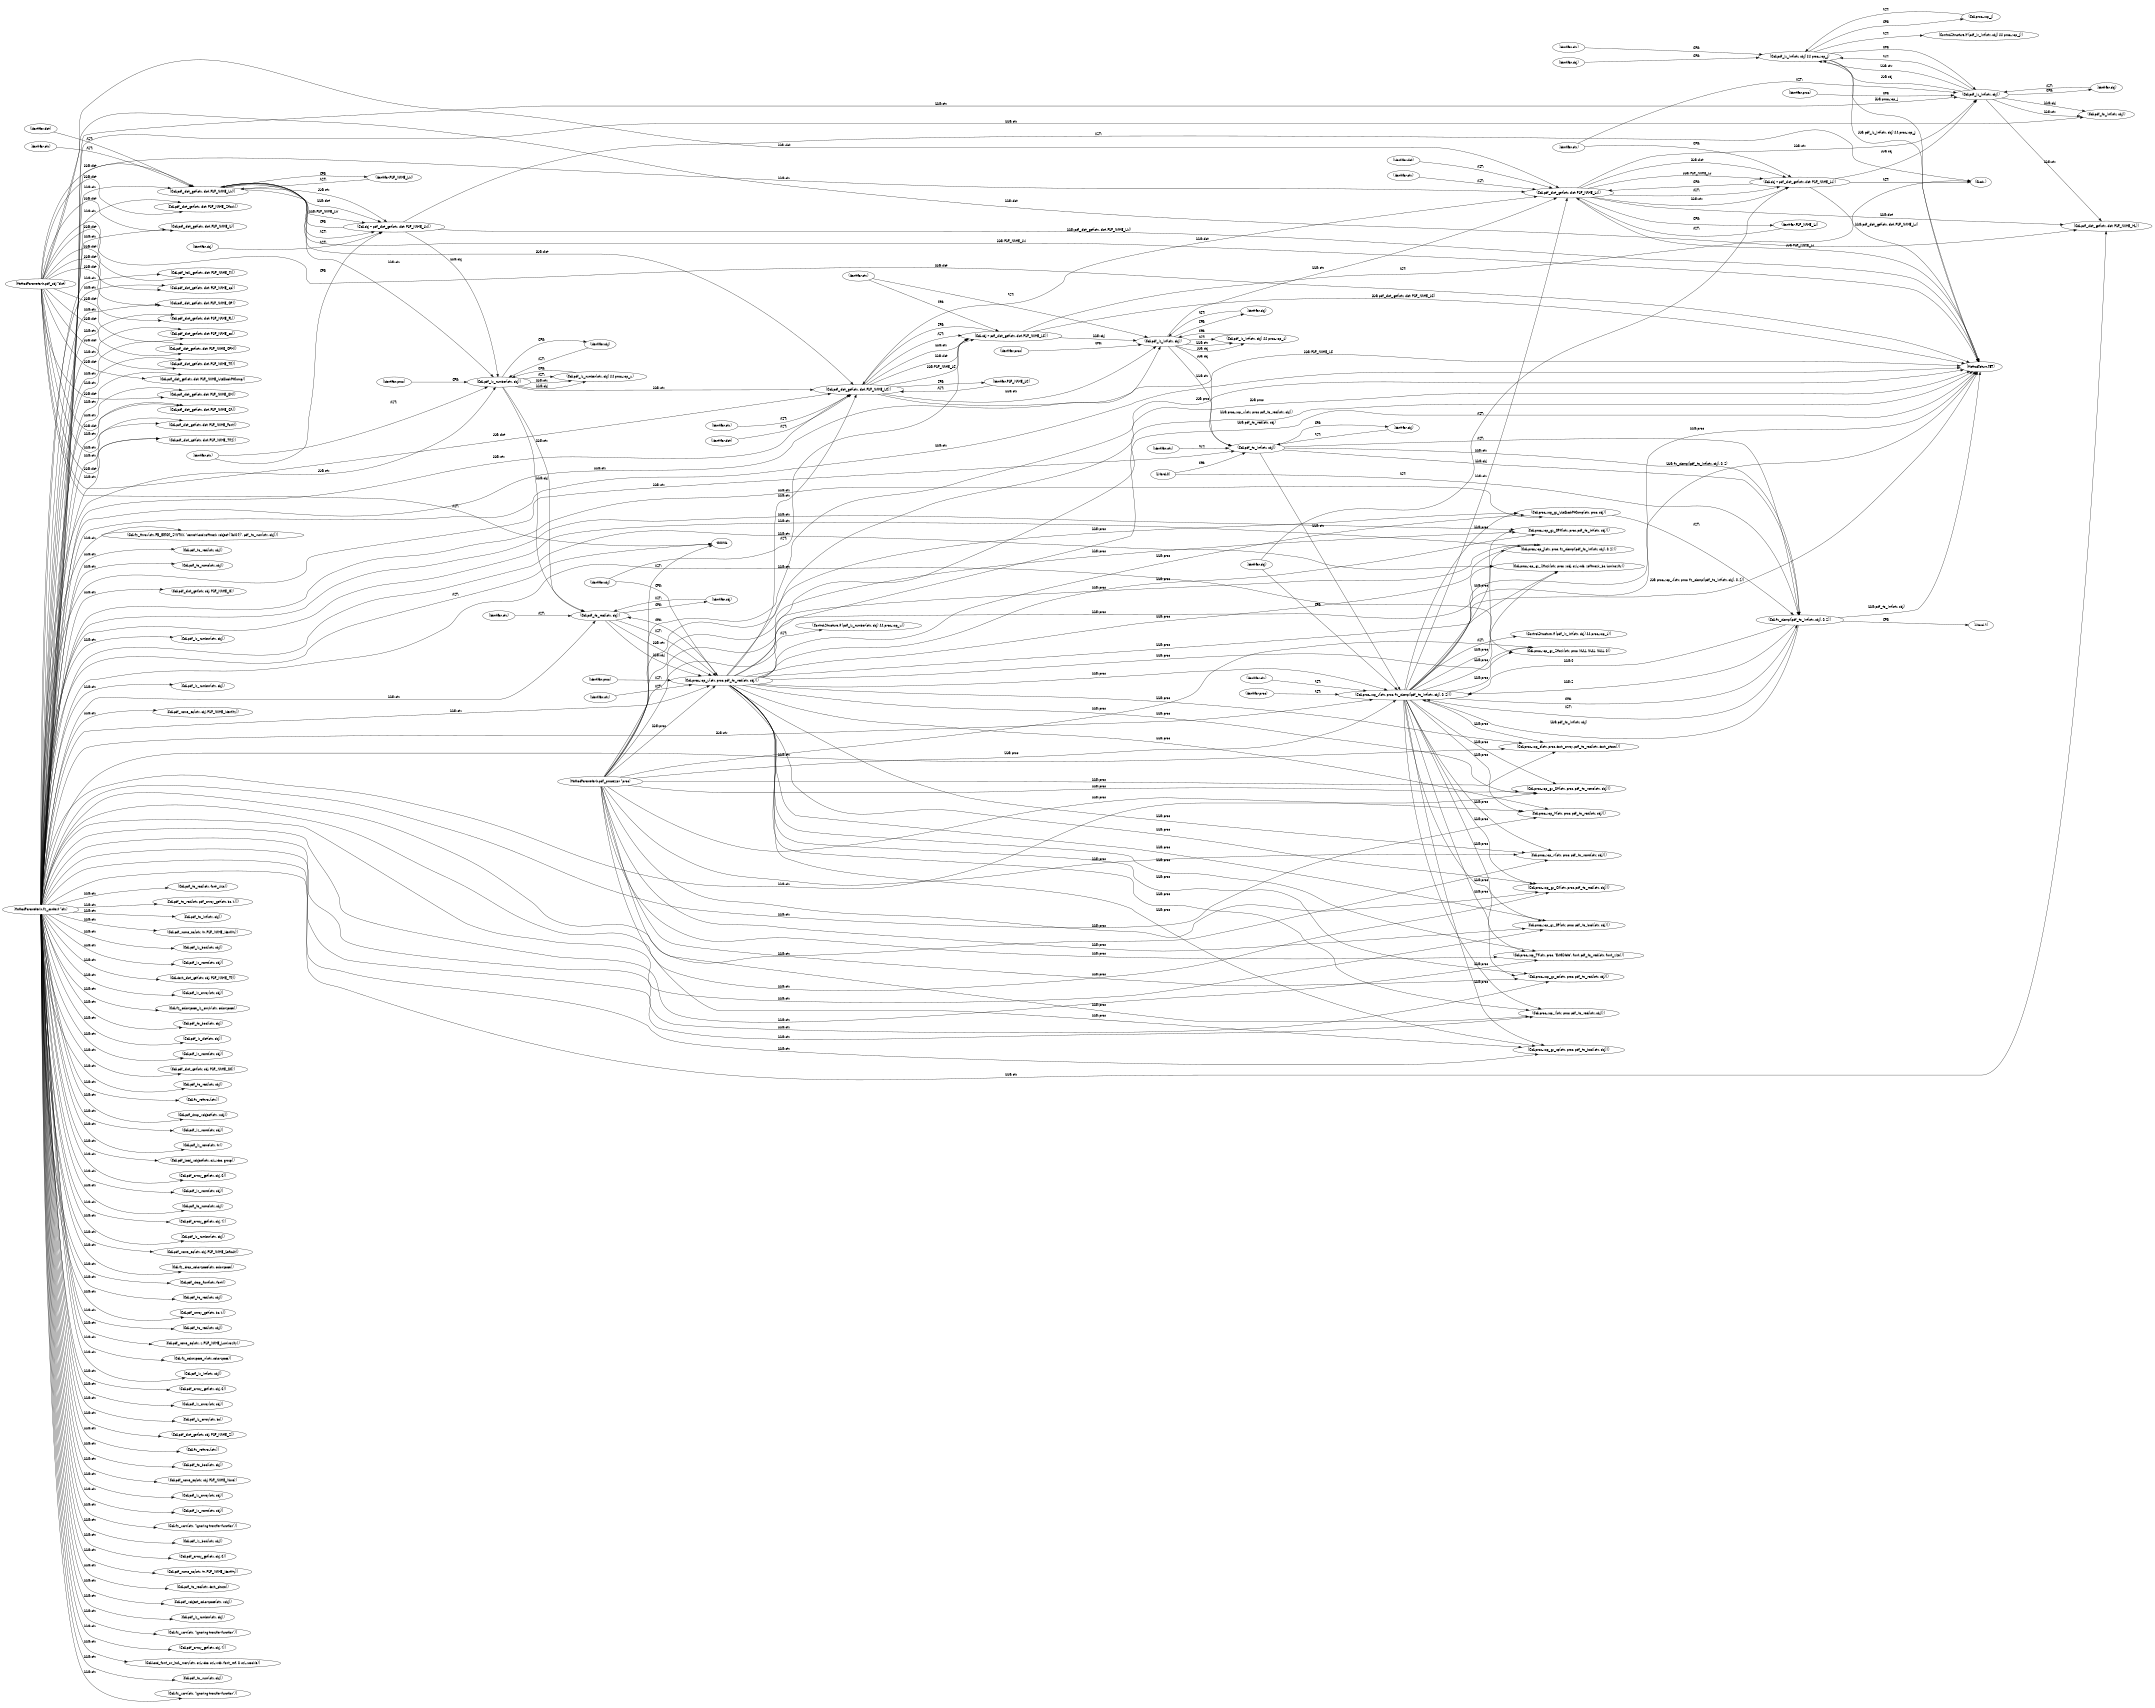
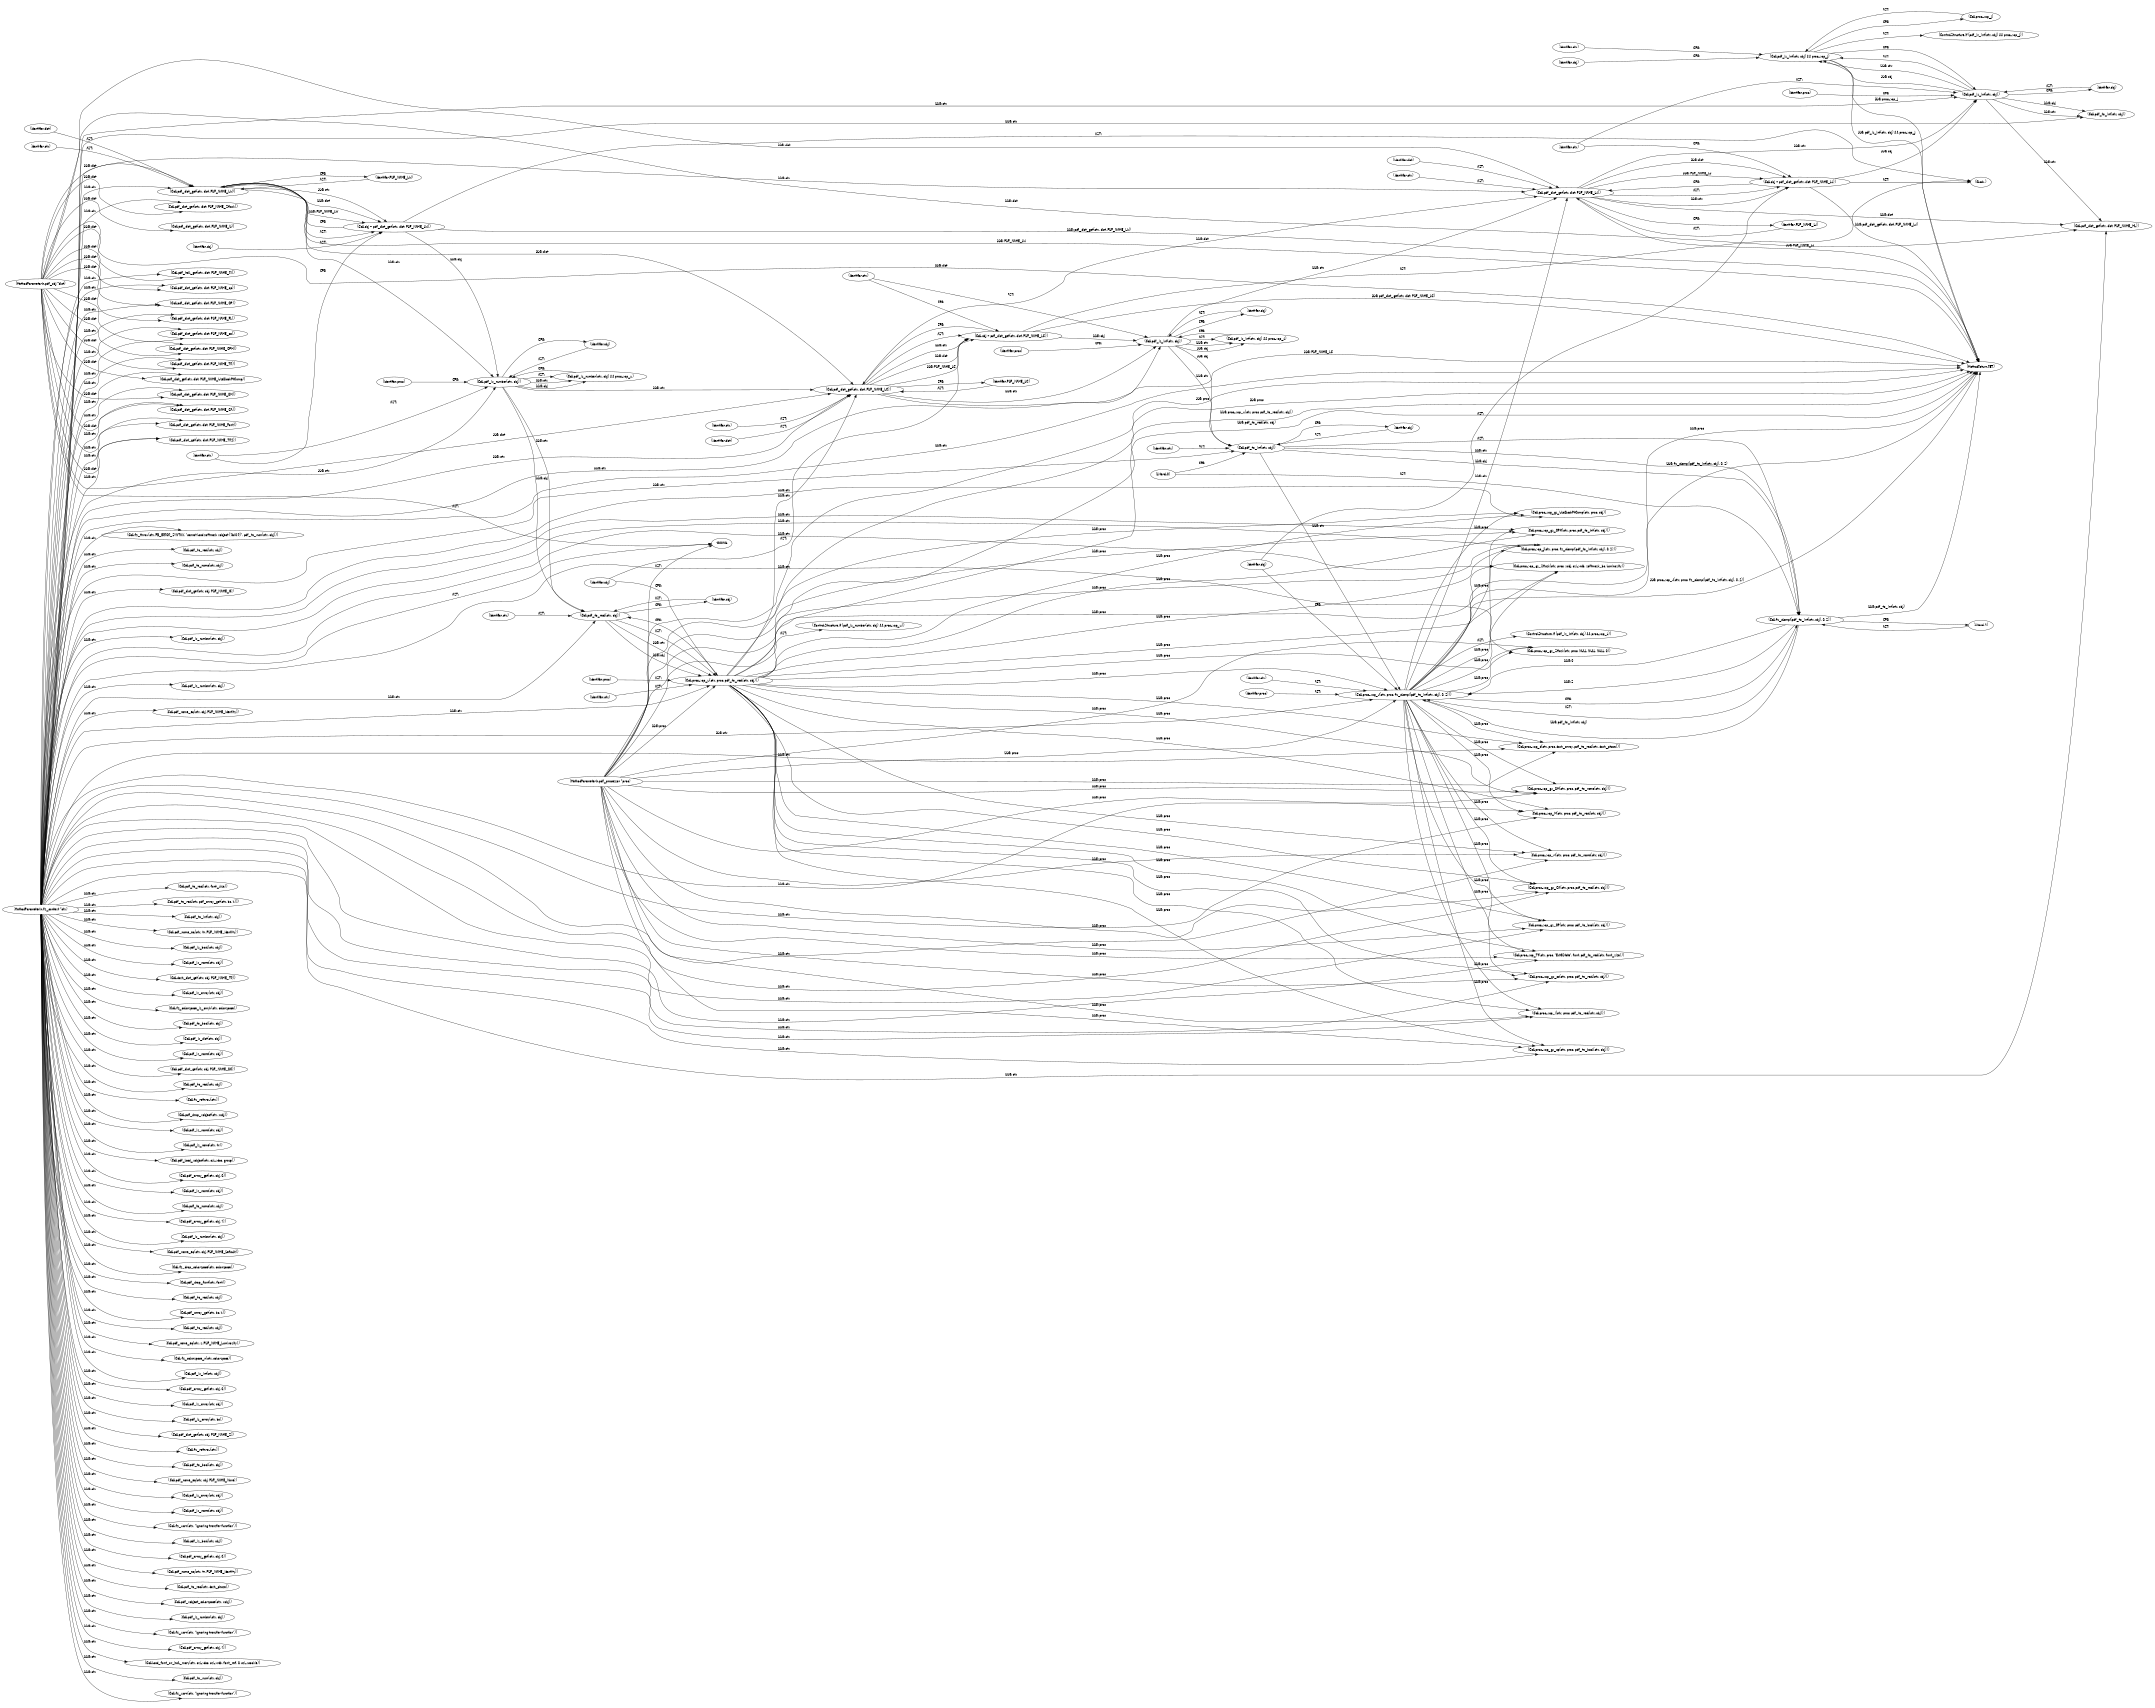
edge "(MethodParameterIn,fz_context *ctx)" -> "(Call,pdf_dict_get(ctx, dict, PDF_NAME_D))": removed, label "DDG: ctx"
edge "(Call,proc->op_gs_UseBlackPtComp(ctx, proc, obj))" -> "(Call,fz_clampi(pdf_to_int(ctx, obj), 0, 2))": now "(Literal,2)" -> "(Call,fz_clampi(pdf_to_int(ctx, obj), 0, 2))"
